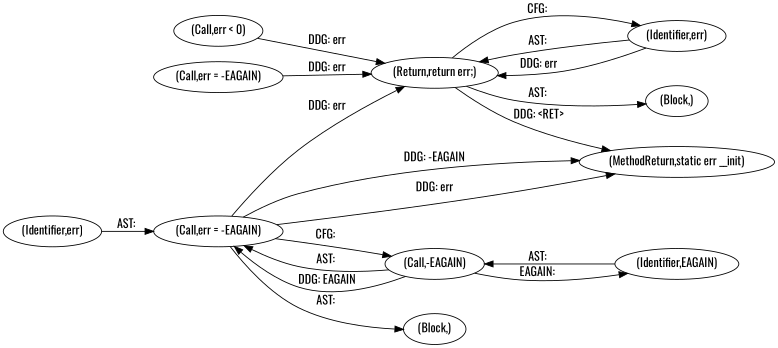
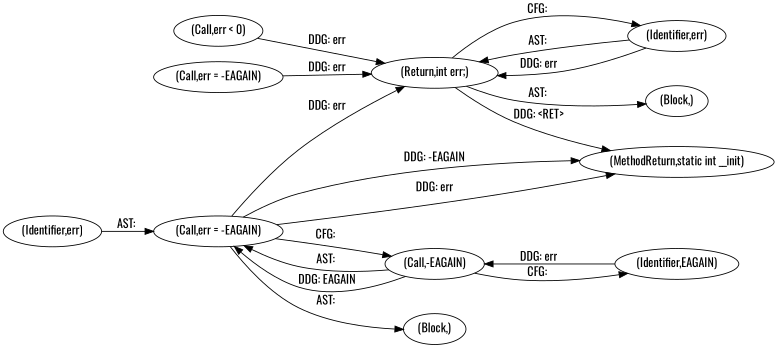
node "(Return,return err;)": label "(Return,return err;)" -> "(Return,int err;)"
node "(MethodReturn,static err __init)": label "(MethodReturn,static err __init)" -> "(MethodReturn,static int __init)"
edge "(Identifier,EAGAIN)" -> "(Call,-EAGAIN)": label "AST: " -> "DDG: err"
edge "(Call,-EAGAIN)" -> "(Identifier,EAGAIN)": label "EAGAIN: " -> "CFG: "
